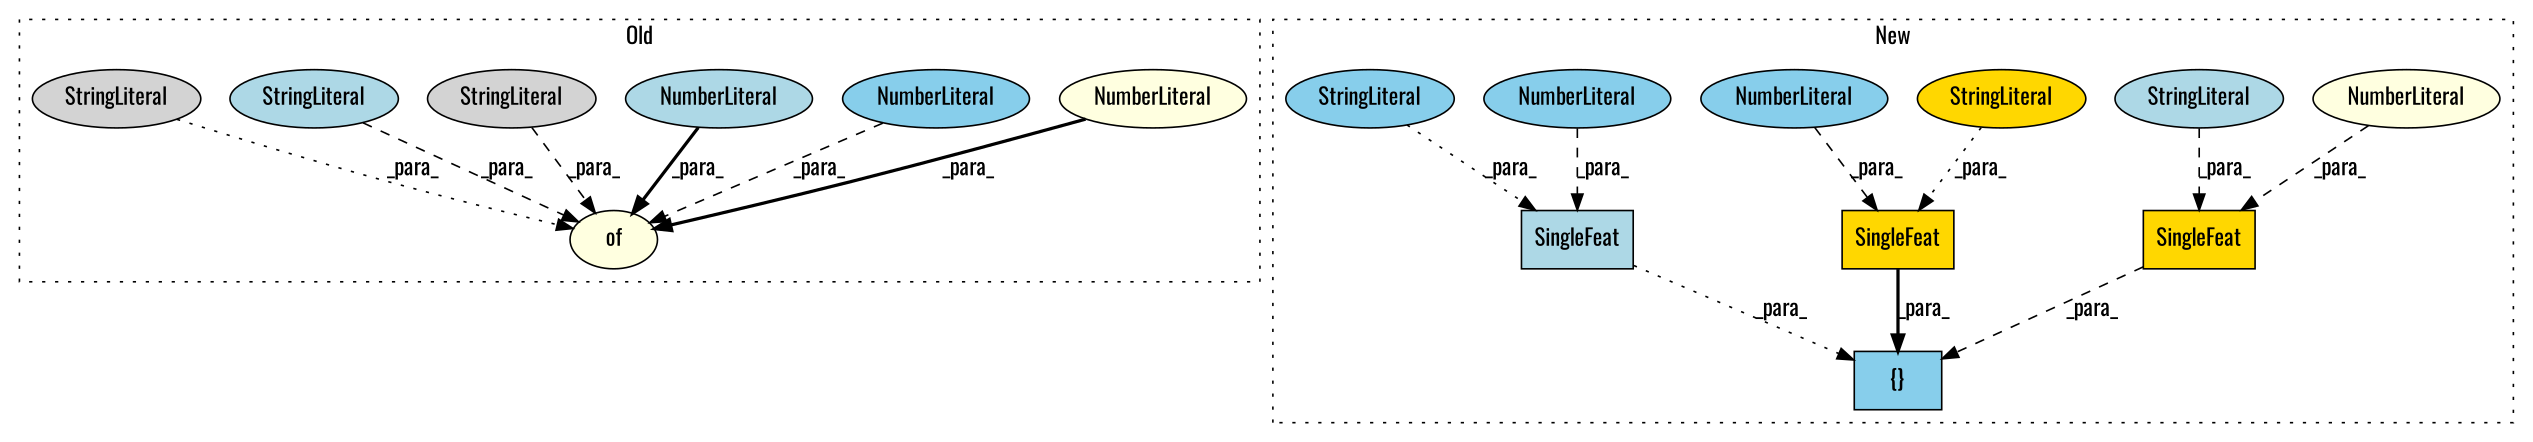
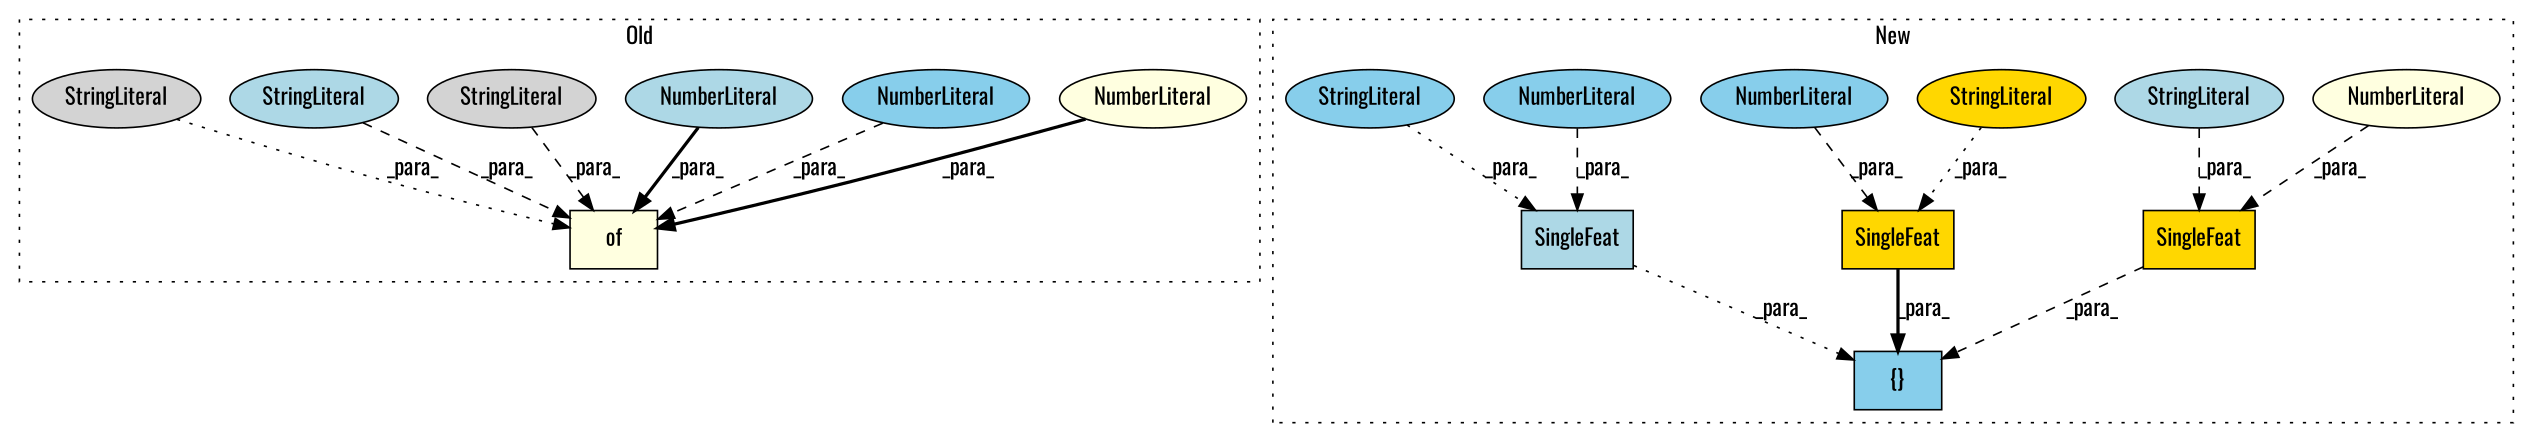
node "of": shape ellipse -> box
